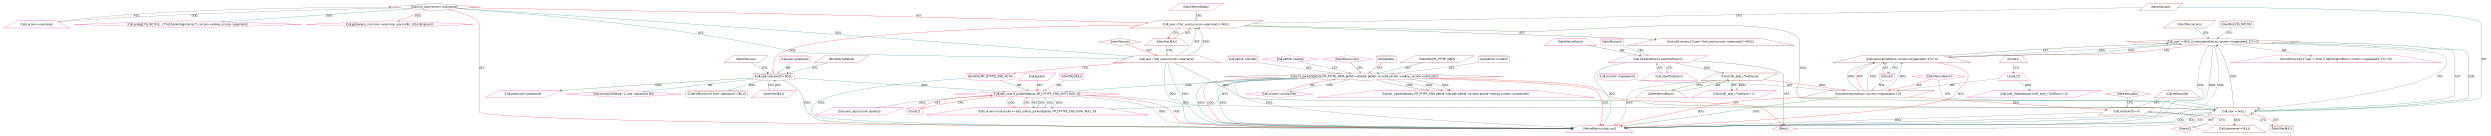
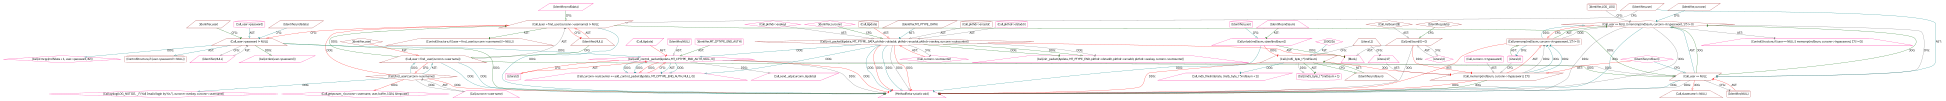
edge "(Call,find_user(curconn->username))" -> "(Call,(user = find_user(curconn->username)) != NULL)": label "AST: " -> "DDG: "
node "(Identifier,LOG_NOTICE)": label "(Identifier,LOG_NOTICE)" -> "(Identifier,LOG_LOG)"
node "1000216": added
edge "(Call,(user = find_user(curconn->username)) != NULL)" -> "(Call,user->password != NULL)": label "DDG: " -> "CFG: "
edge "(Literal,1)" -> "(Call,(md5_byte_t *)md5sum)": added, label "CFG:"
node "(Call,memcmp(md5sum, curconn->trypassword, 17) != 0)": shape trapezium -> cylinder
edge "(Call,find_user(curconn->username))" -> "(MethodReturn,static void)": label "AST: " -> "DDG: "
edge "(Call,user = find_user(curconn->username))" -> "(Identifier,MT_CPTYPE_END_AUTH)": now "(Call,user = find_user(curconn->username))" -> "(Call,find_user(curconn->username))"
edge "(Call,mlock(md5sum, sizeof(md5sum)))" -> "(Call,(md5_byte_t *)md5sum)": color gray40 -> red
node "(Call,user->password != NULL)": shape cylinder -> trapezium
node "(Call,sizeof(md5sum))": removed
edge "(Call,user->password != NULL)" -> "(Call,strlen(user->password))": arrowhead tee -> onormal
edge "(Call,user->password != NULL)" -> "(Call,strncpy(md5data + 1, user->password, 82))": label "AST: " -> "DDG: "
edge "(Call,user->password != NULL)" -> "(ControlStructure,if (user->password != NULL))": label "DDG: " -> "AST: "
edge "(Call,(md5_byte_t *)md5sum)" -> "(Call,memcmp(md5sum, curconn->trypassword, 17))": arrowhead onormal -> tee
edge "(Literal,17)" -> "(Call,md5_finish(&state, (md5_byte_t *)md5sum + 1))": now "(Call,(md5_byte_t *)md5sum)" -> "(Call,md5_finish(&state, (md5_byte_t *)md5sum + 1))"
edge "(Call,(md5_byte_t *)md5sum)" -> "(MethodReturn,static void)": color gray40 -> red
node "(Call,(md5_byte_t *)md5sum + 1)": shape parallelogram -> cylinder
edge "(Call,mlock(md5sum, sizeof(md5sum)))" -> "(Block,)": label "AST: " -> "DDG: "
edge "(Call,memcmp(md5sum, curconn->trypassword, 17) != 0)" -> "(MethodReturn,static void)": label "DDG: " -> "AST: "
node "(Call,md5sum[0])": shape trapezium -> diamond
edge "(Call,memcmp(md5sum, curconn->trypassword, 17))" -> "(Call,md5sum[0] = 0)": reversed
edge "(Call,user = find_user(curconn->username))" -> "(Call,user == NULL)": arrowhead tee -> onormal
edge "(Call,user == NULL)" -> "(Call,slavename != NULL)": arrowhead tee -> onormal
edge "(Identifier,MT_CPTYPE_END_AUTH)" -> "(MethodReturn,static void)": now "(Call,(user = find_user(curconn->username)) != NULL)" -> "(MethodReturn,static void)"
edge "(Call,user->password != NULL)" -> "(MethodReturn,static void)": arrowhead onormal -> tee
node "(Block,)": shape diamond -> trapezium
